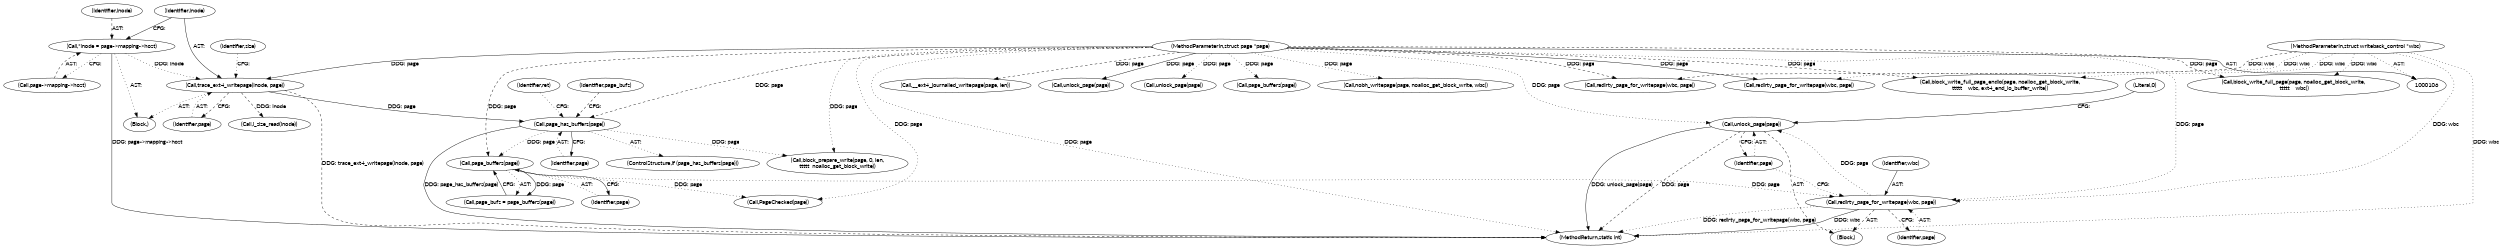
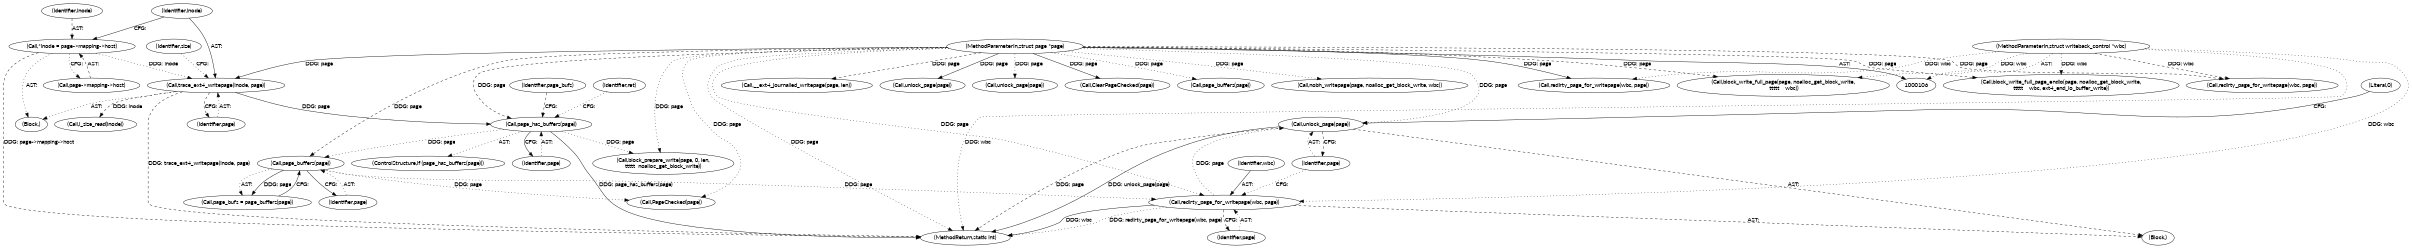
node "(Call,ClearPageChecked(page))": added
edge "(Call,*inode = page->mapping->host)" -> "(MethodReturn,static int)": style solid -> dashed
